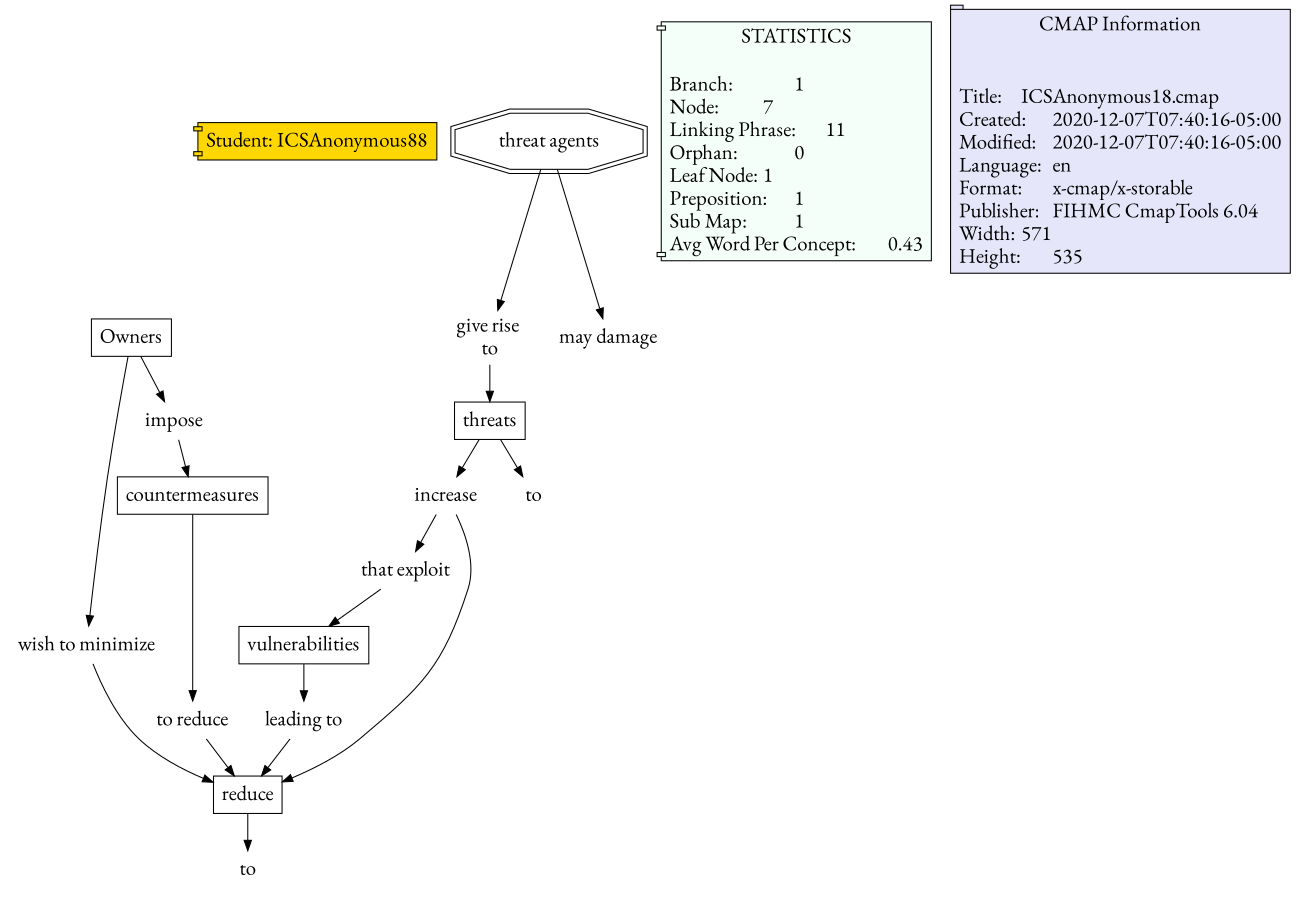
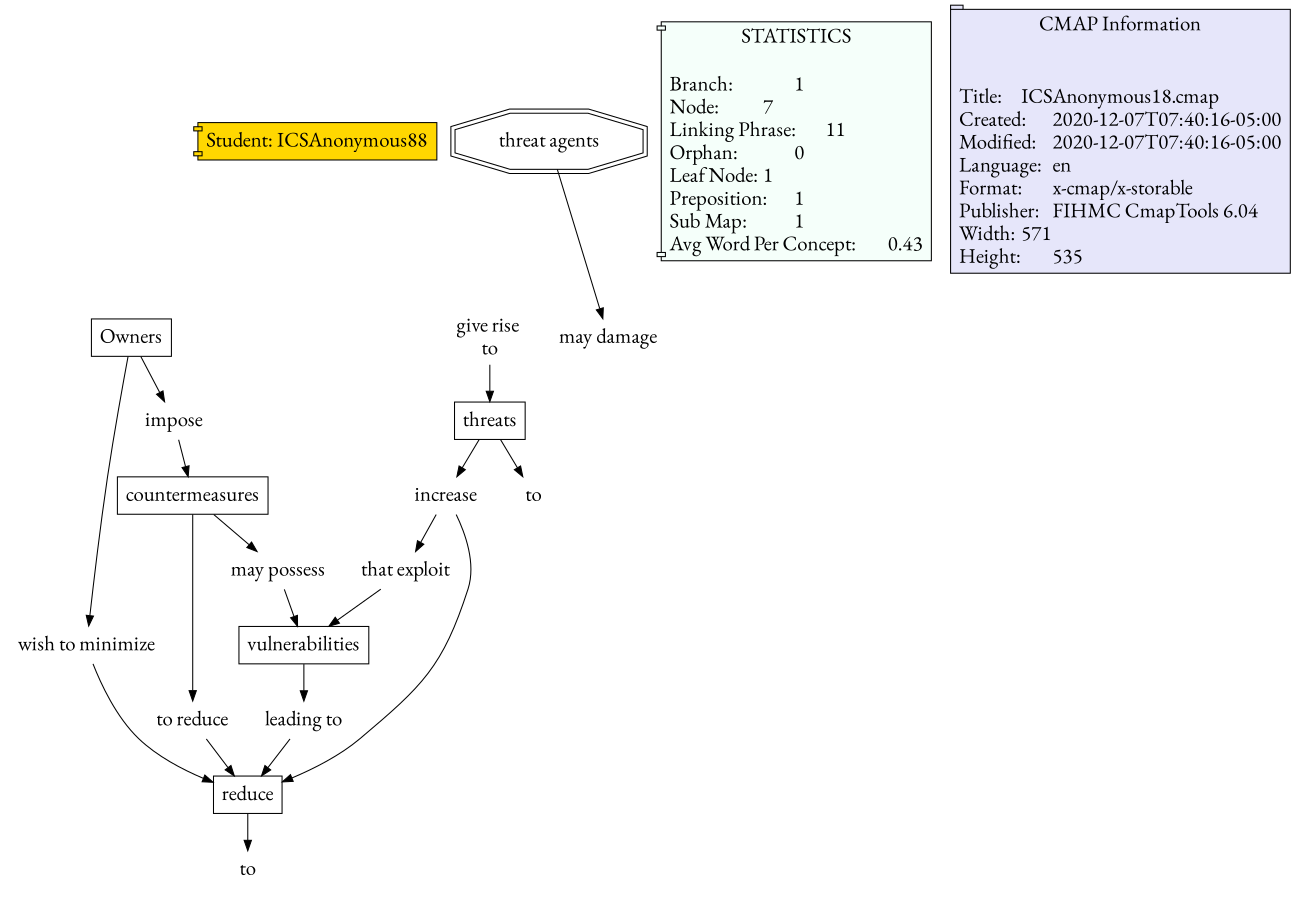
edge "threat agents" -> "give rise to": removed
node "may possess": added
